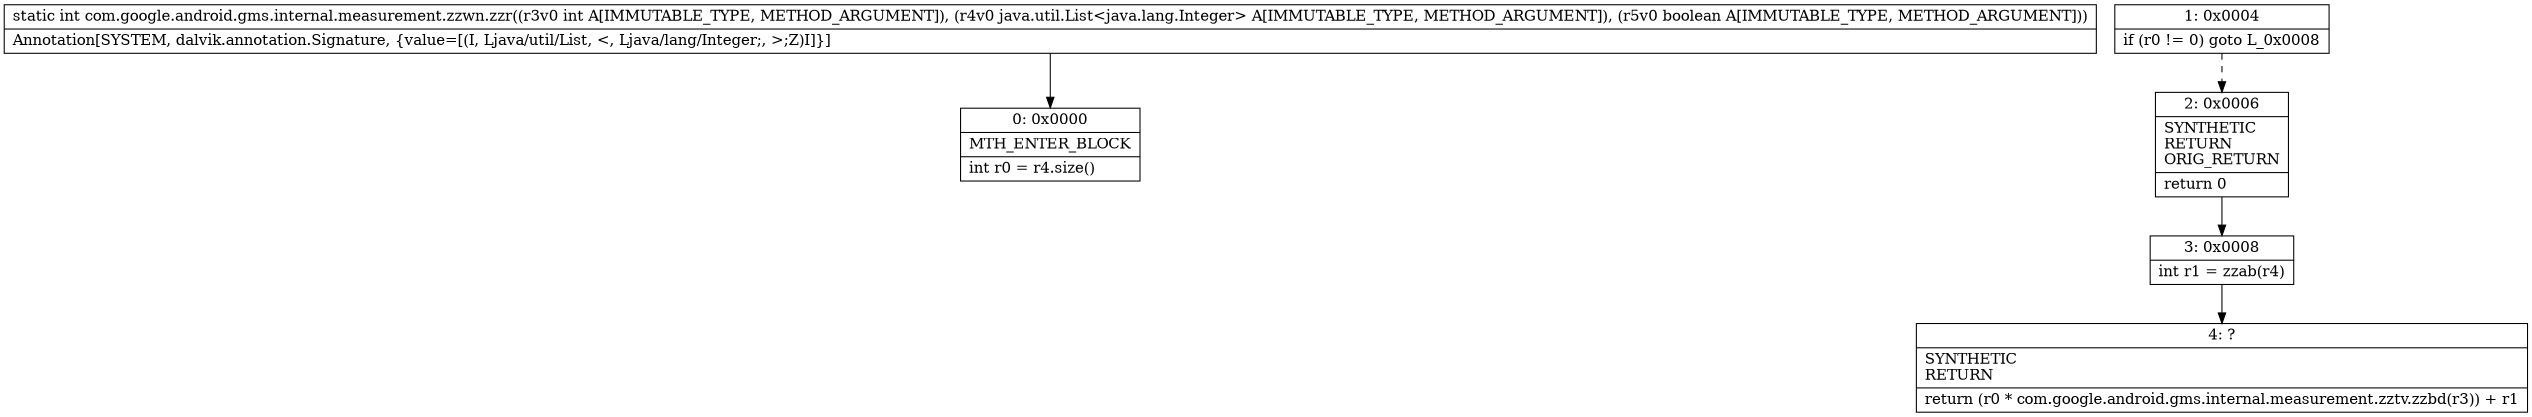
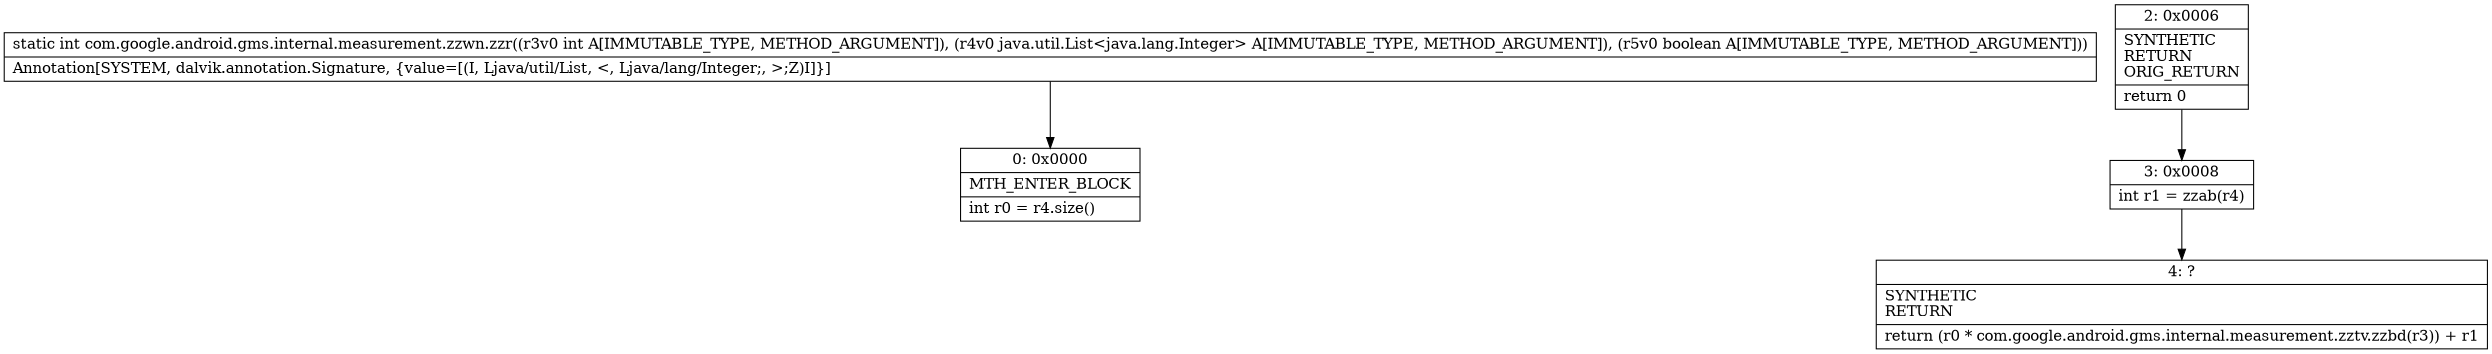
node "1: 0x0004": removed
